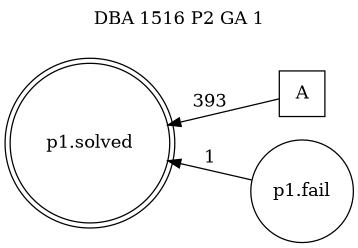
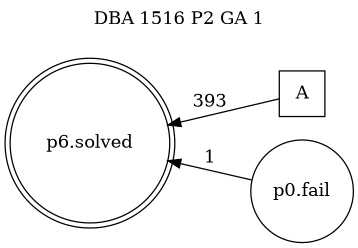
node "p1.solved": label "p1.solved" -> "p6.solved"
node "p1.fail": label "p1.fail" -> "p0.fail"
